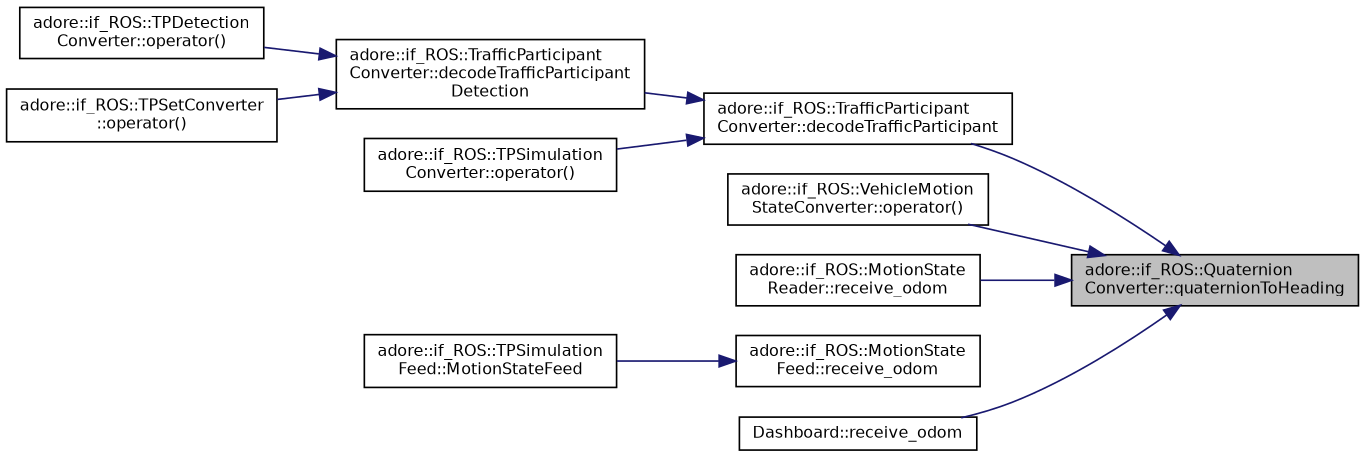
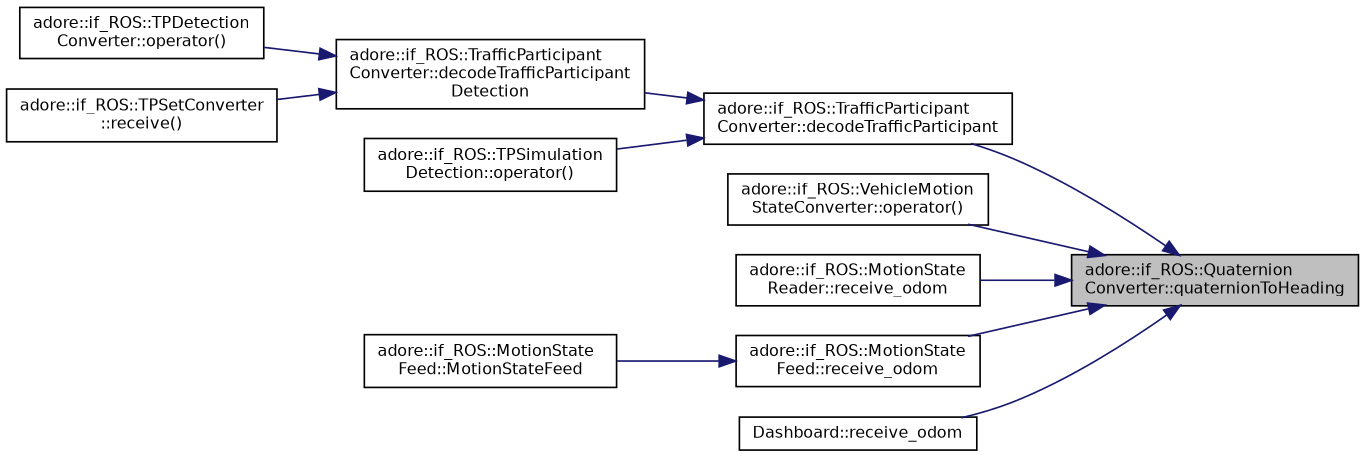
node "adore::if_ROS::TPSetConverter ::operator()": label "adore::if_ROS::TPSetConverter ::operator()" -> "adore::if_ROS::TPSetConverter ::receive()"
node "adore::if_ROS::TPSimulation Converter::operator()": label "adore::if_ROS::TPSimulation Converter::operator()" -> "adore::if_ROS::TPSimulation Detection::operator()"
edge "adore::if_ROS::MotionState Feed::receive_odom" -> "adore::if_ROS::Quaternion Converter::quaternionToHeading": added
node "adore::if_ROS::TPSimulation Feed::MotionStateFeed": label "adore::if_ROS::TPSimulation Feed::MotionStateFeed" -> "adore::if_ROS::MotionState Feed::MotionStateFeed"
